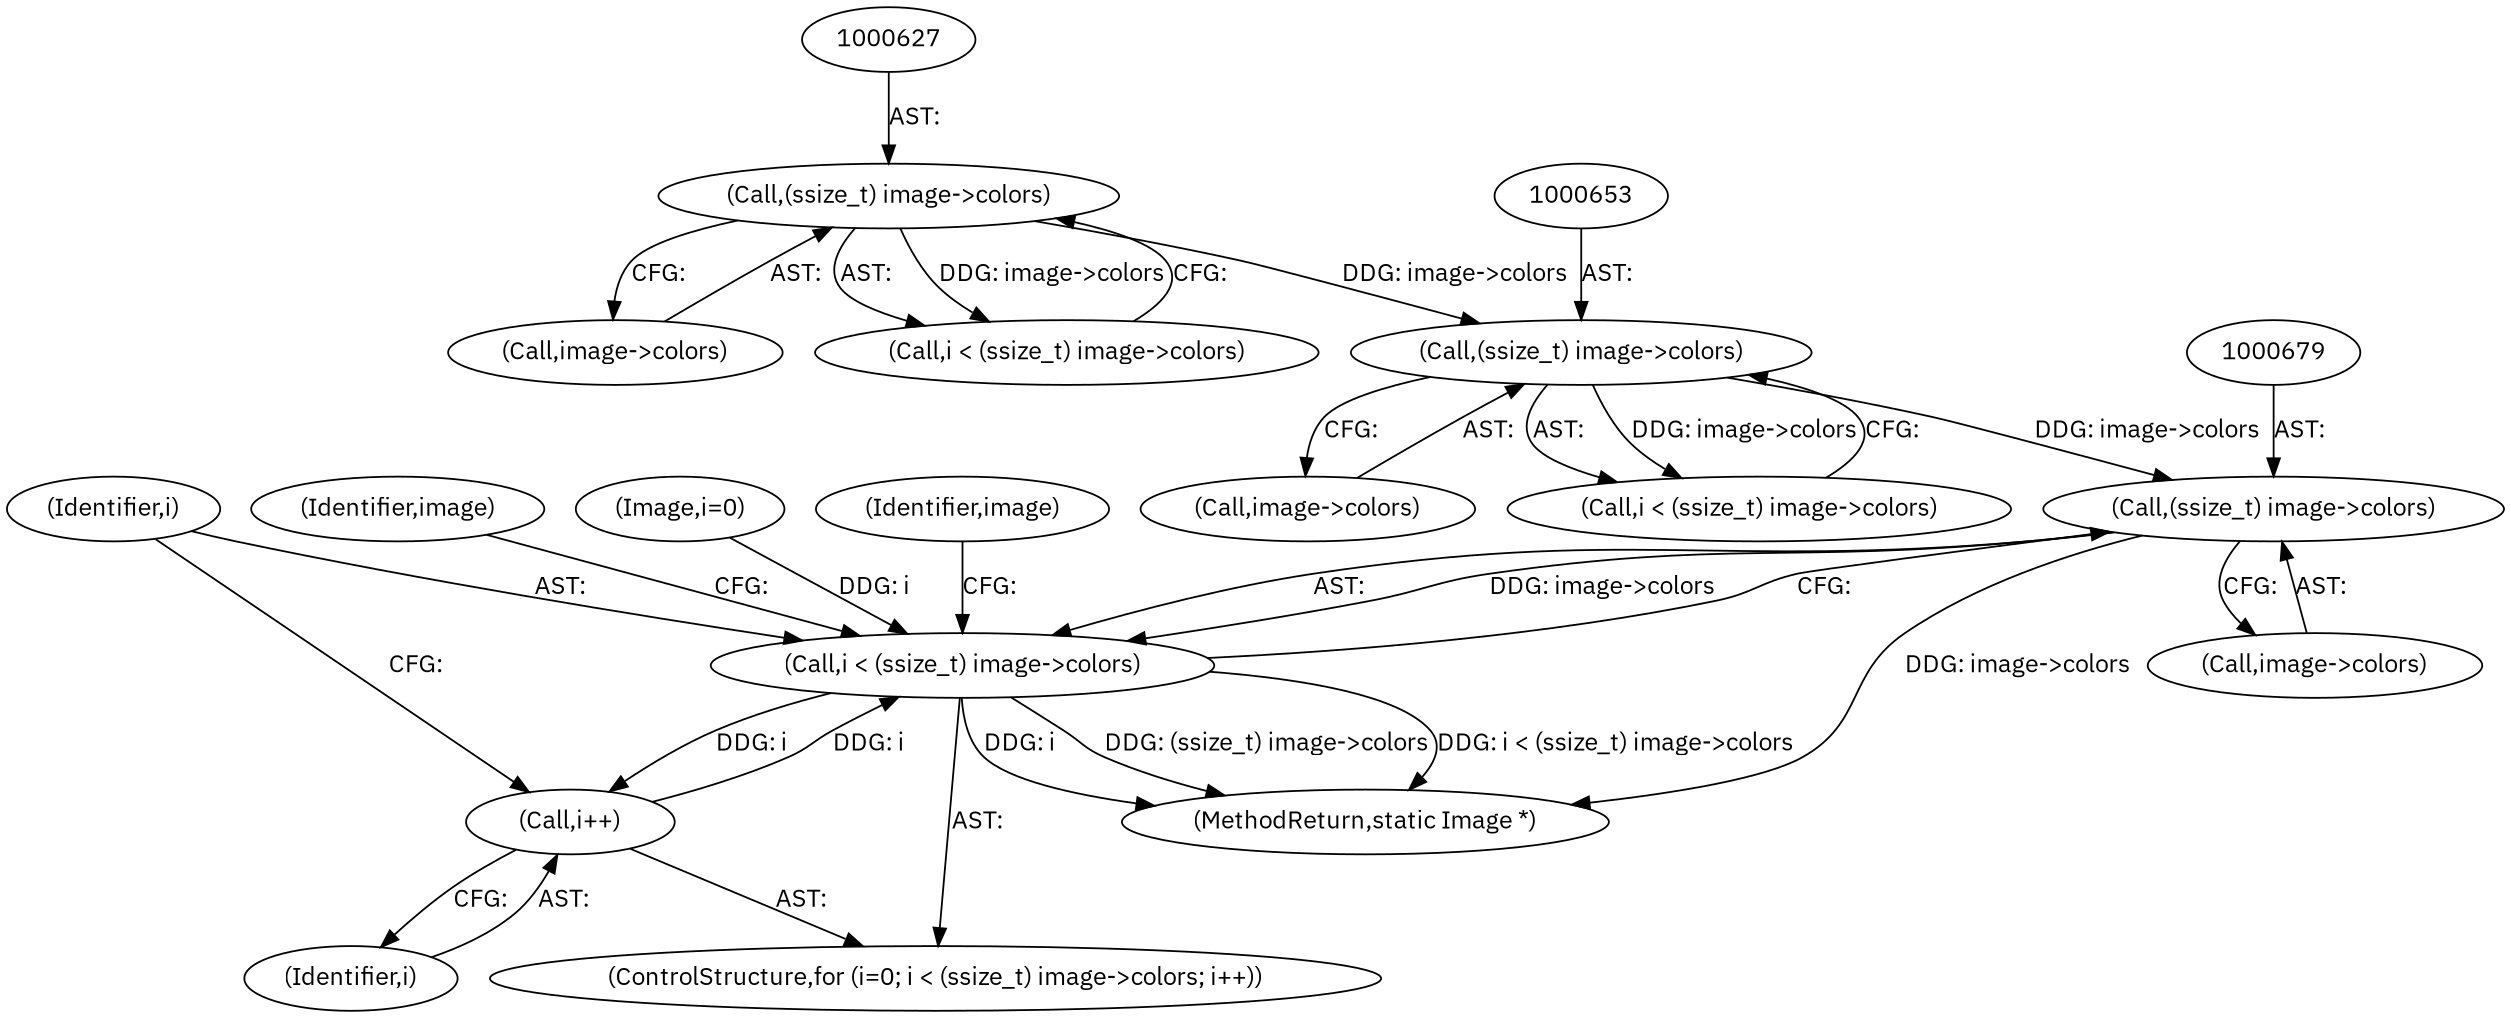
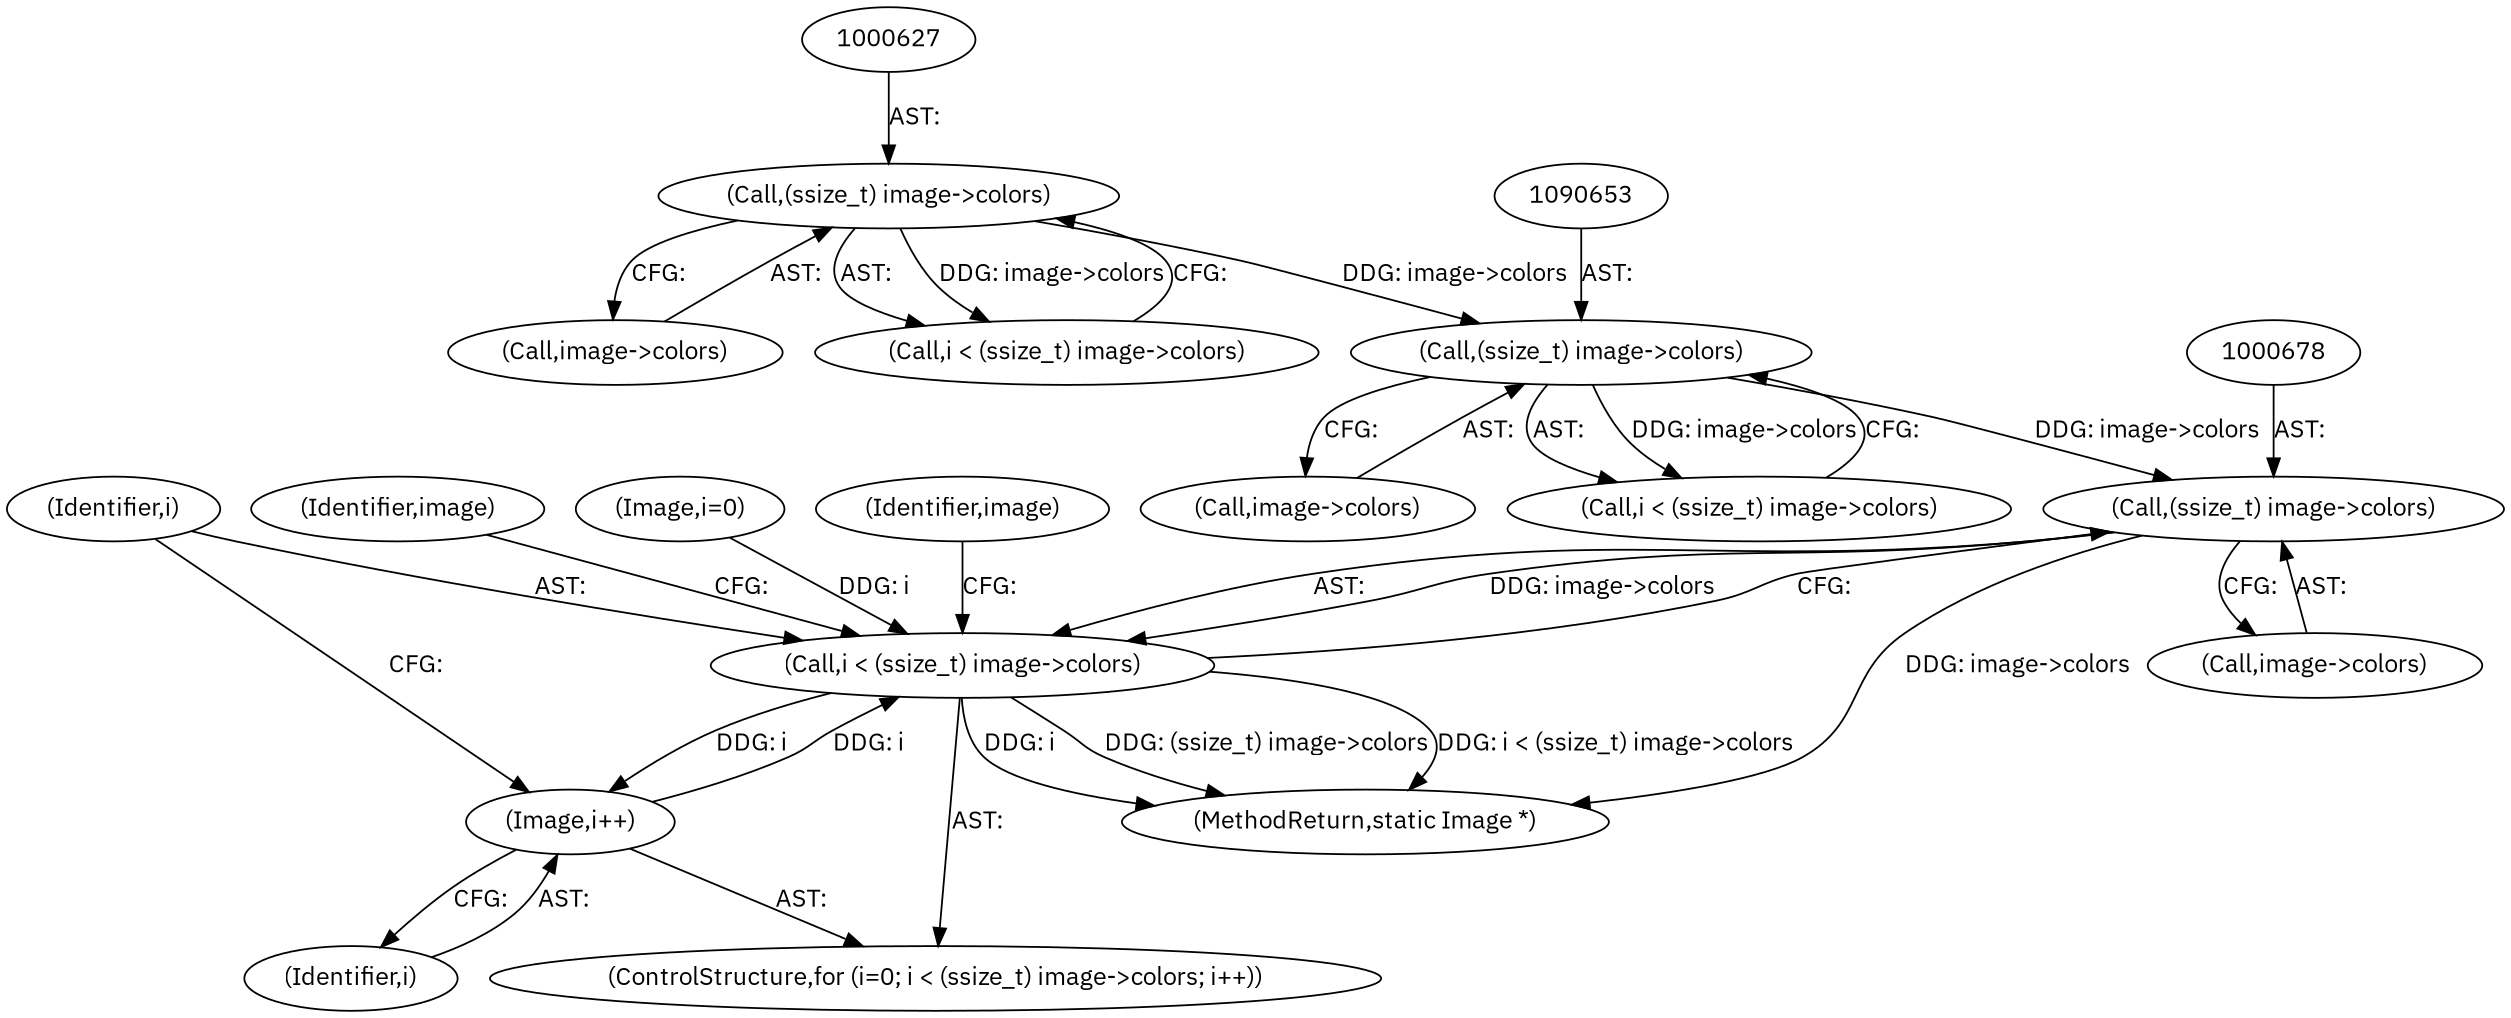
node "1000653": label "1000653" -> "1090653"
node "1000679": label "1000679" -> "1000678"
node "(Call,i++)": label "(Call,i++)" -> "(Image,i++)"
